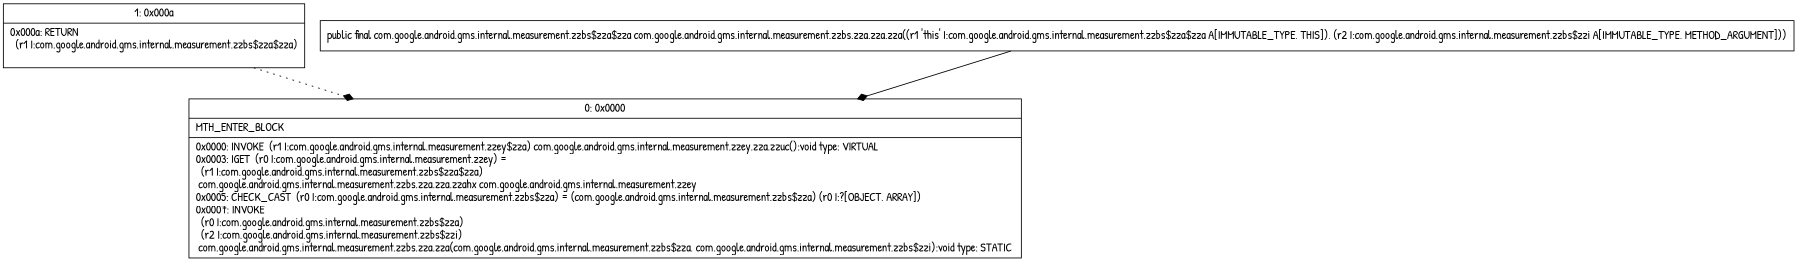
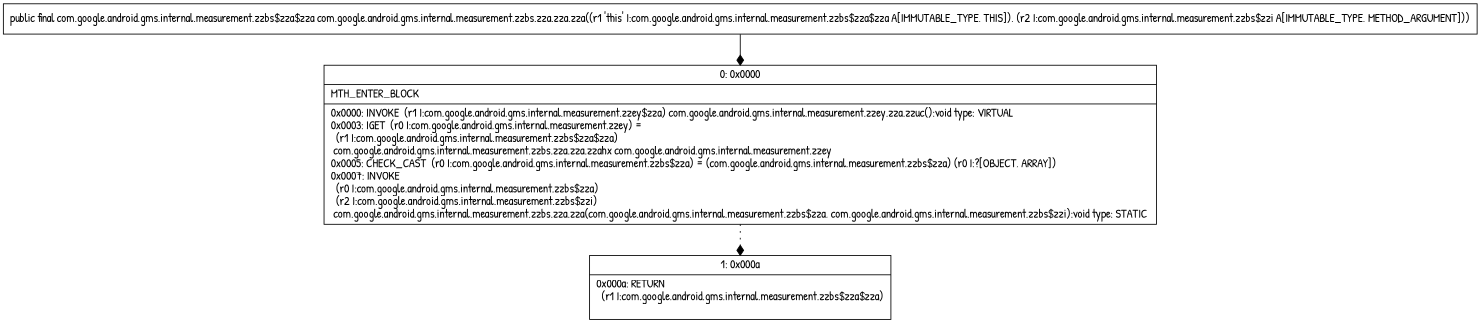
edge "1: 0x000a" -> "0: 0x0000": reversed
